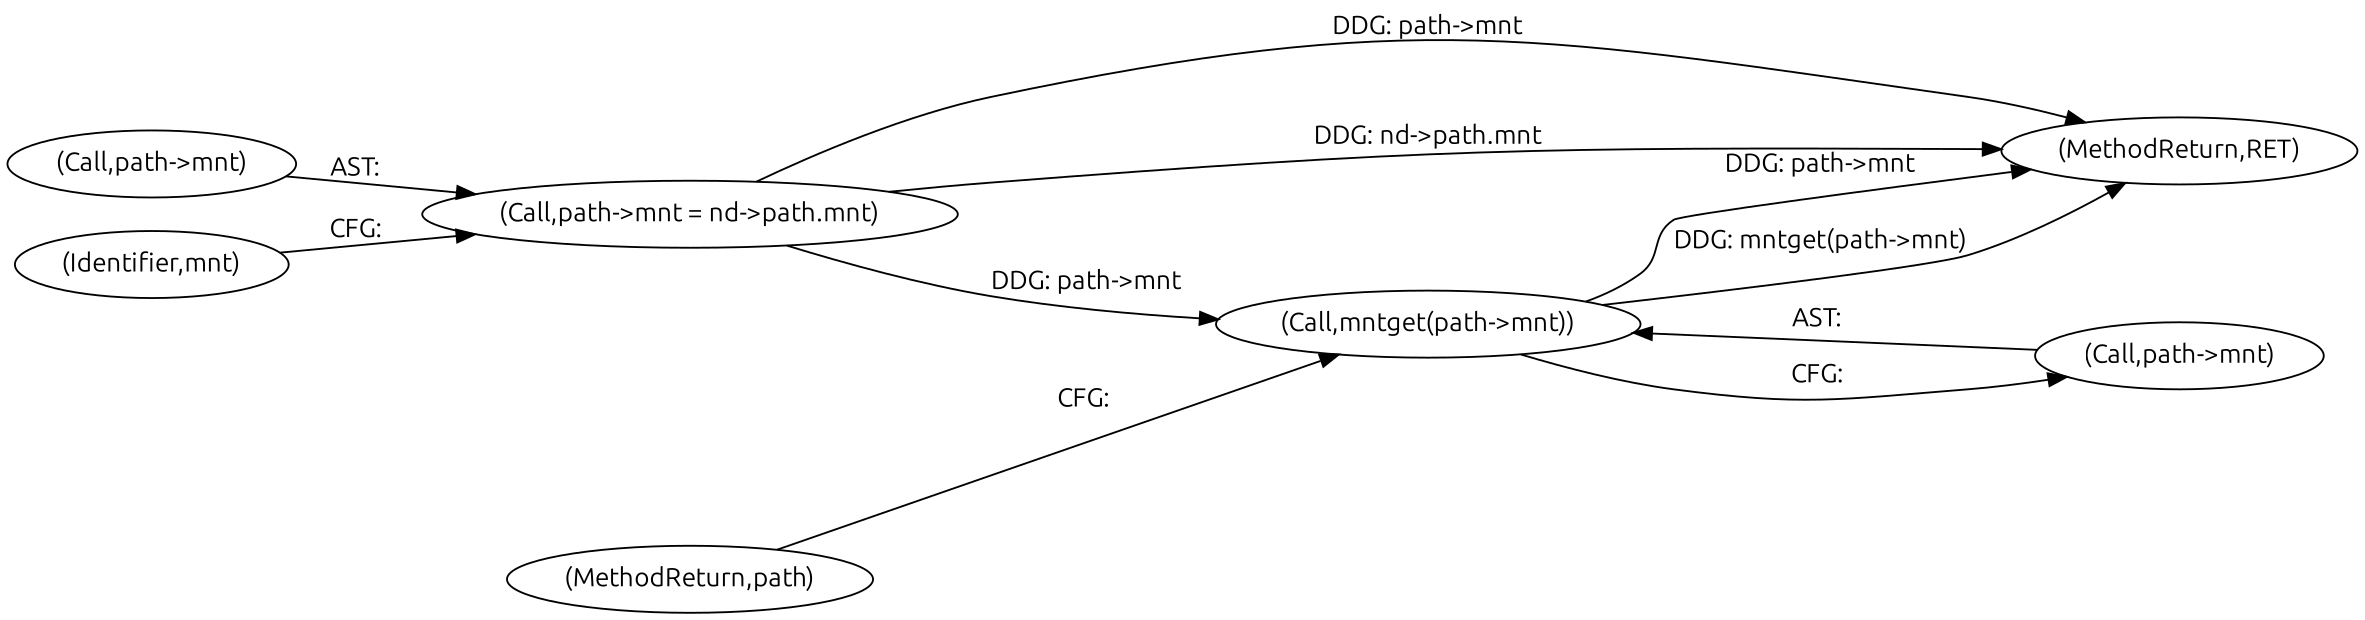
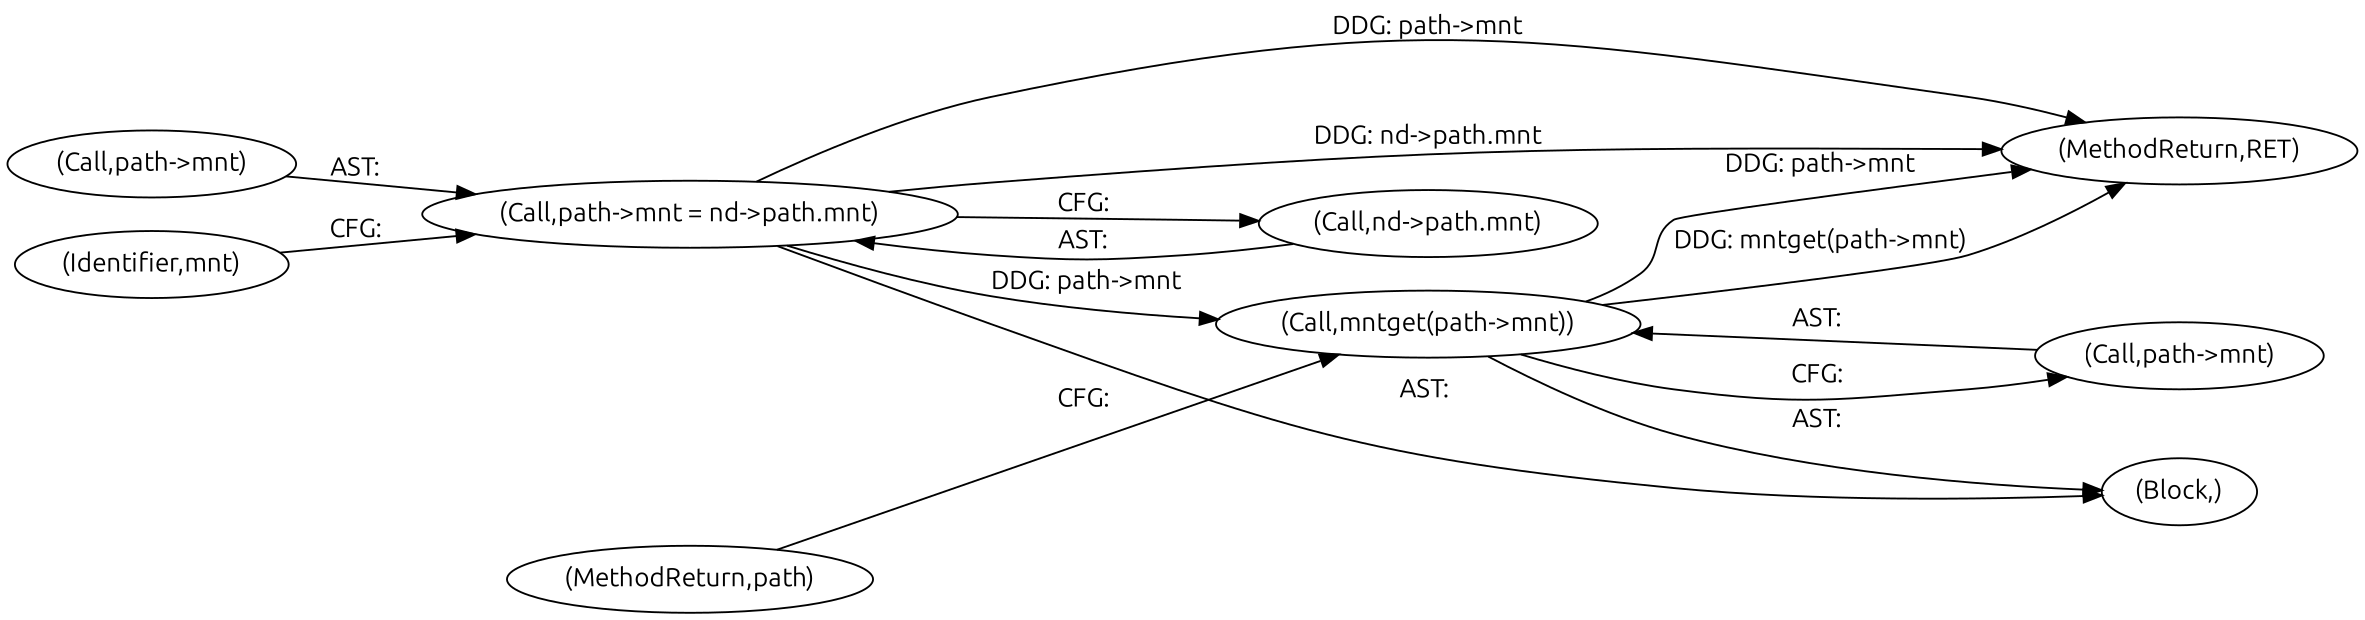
node "(Call,nd->path.mnt)": added
node "(Block,)": added
